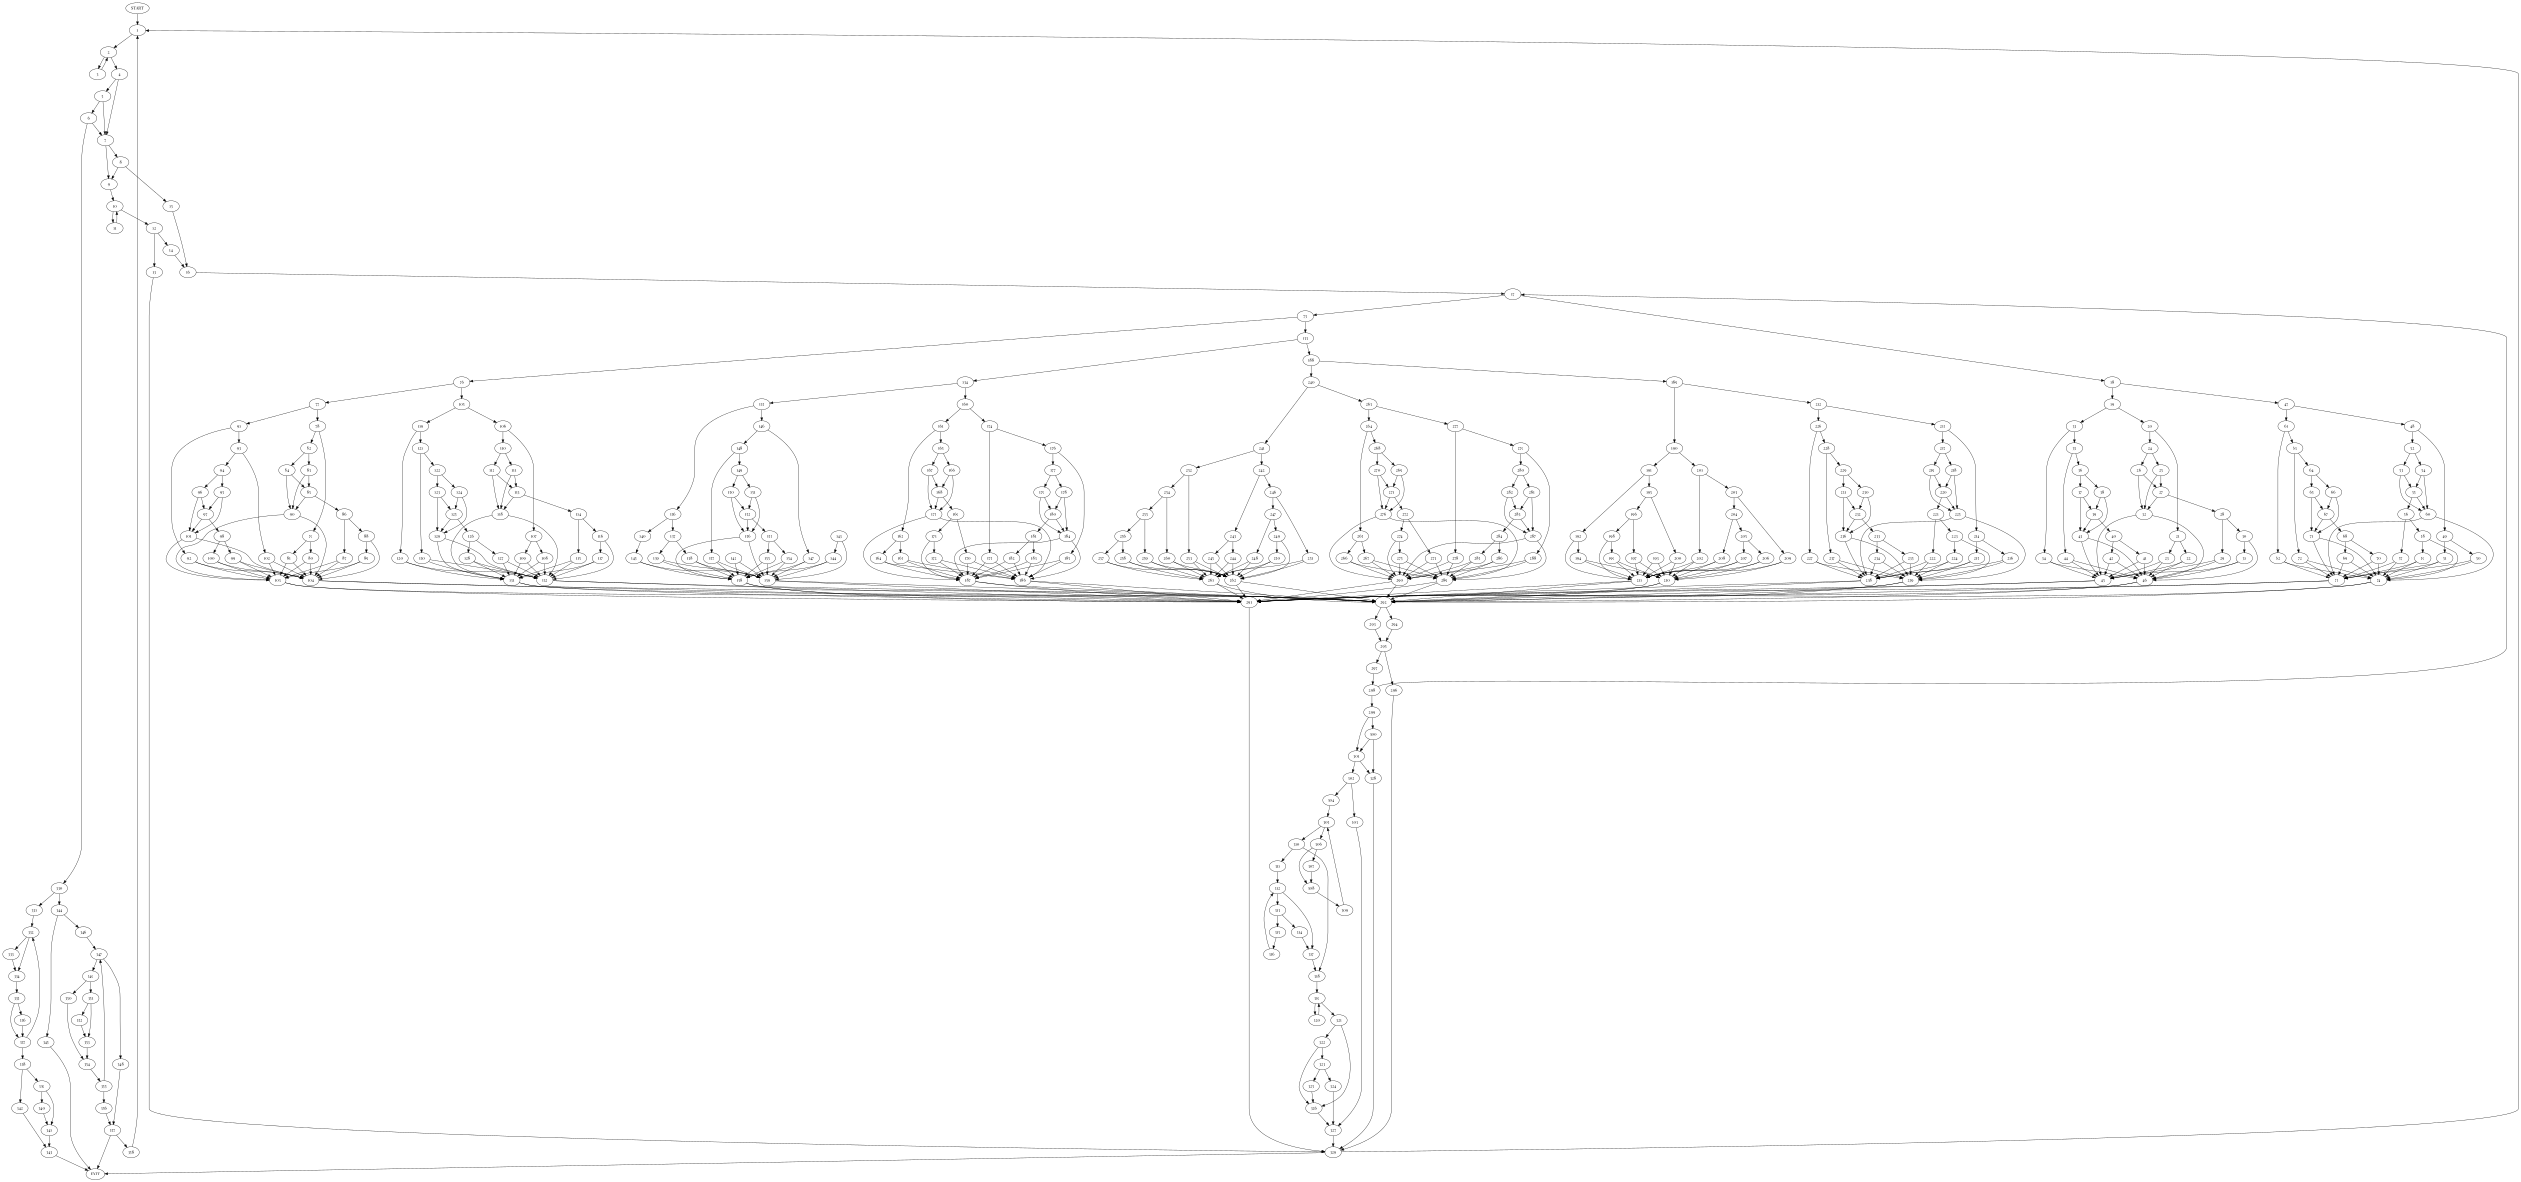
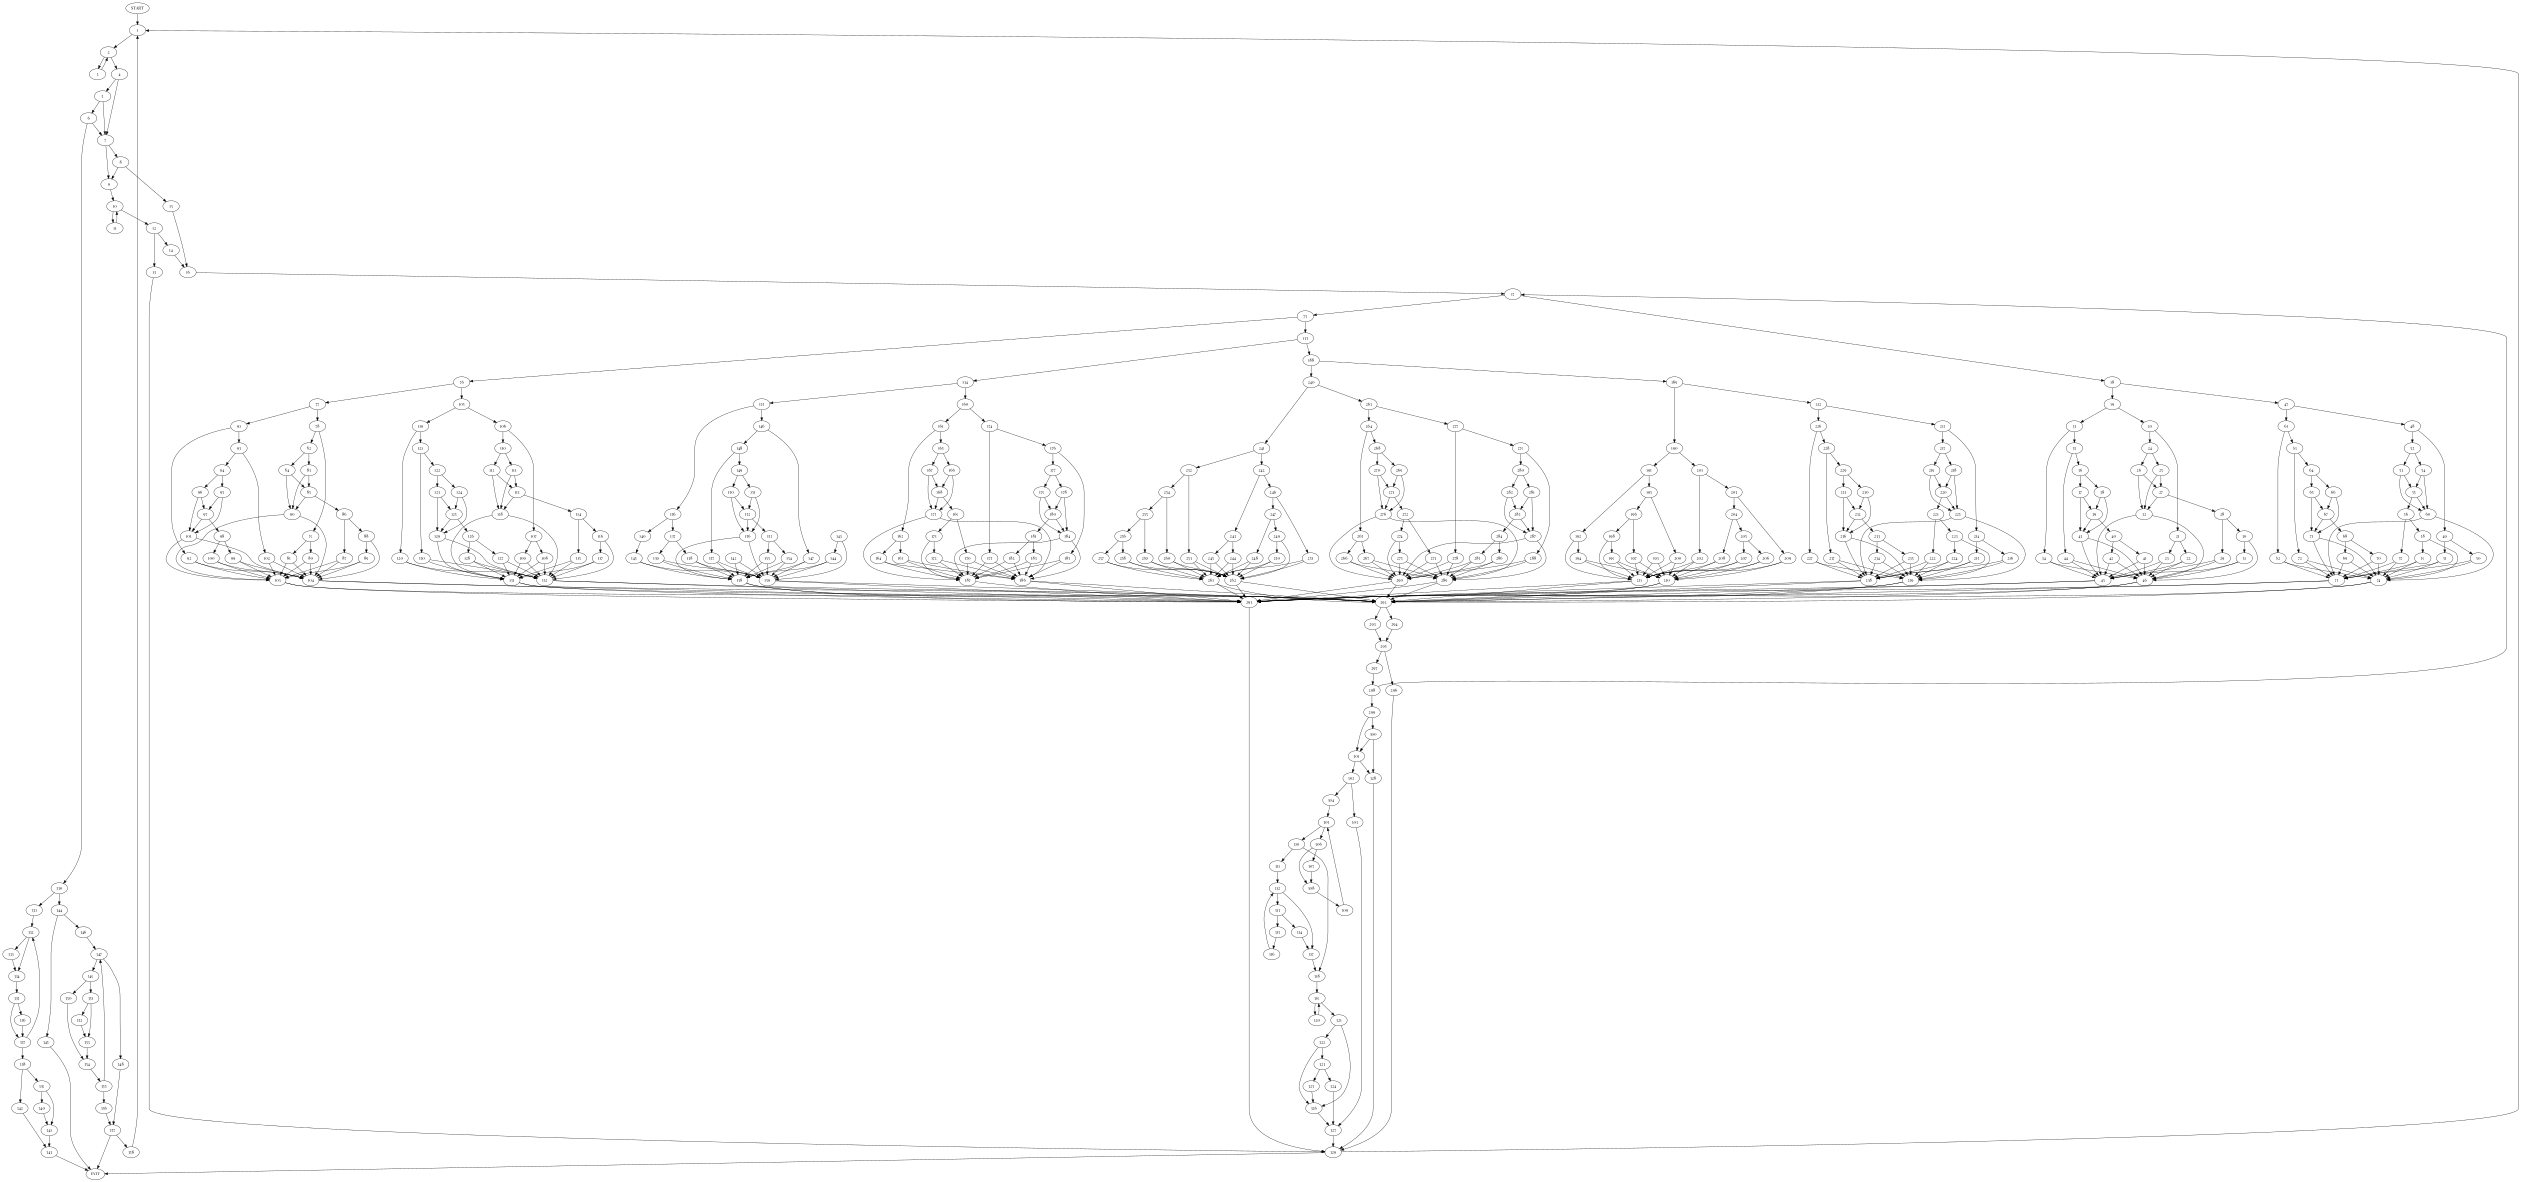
edge "187" -> "292": removed
